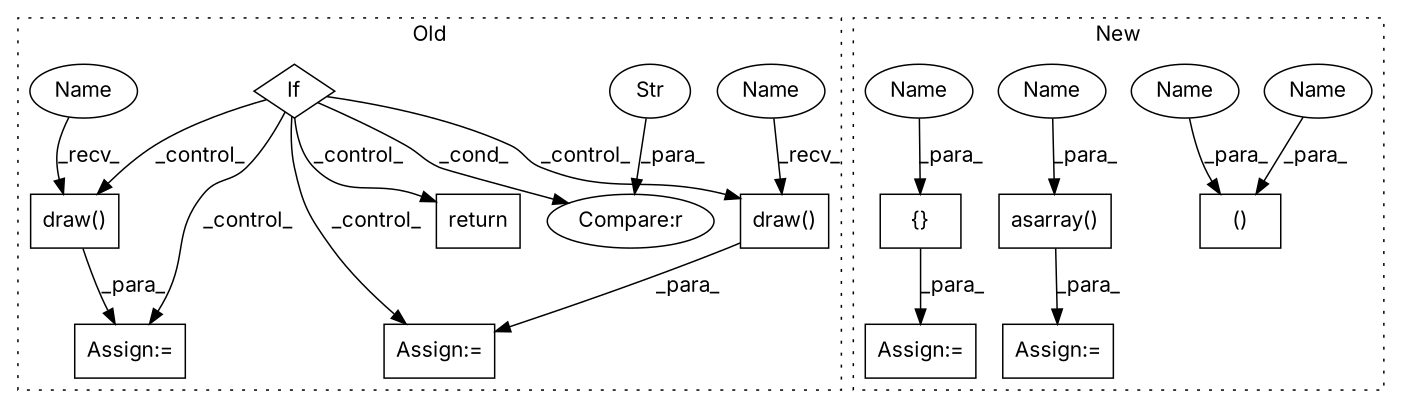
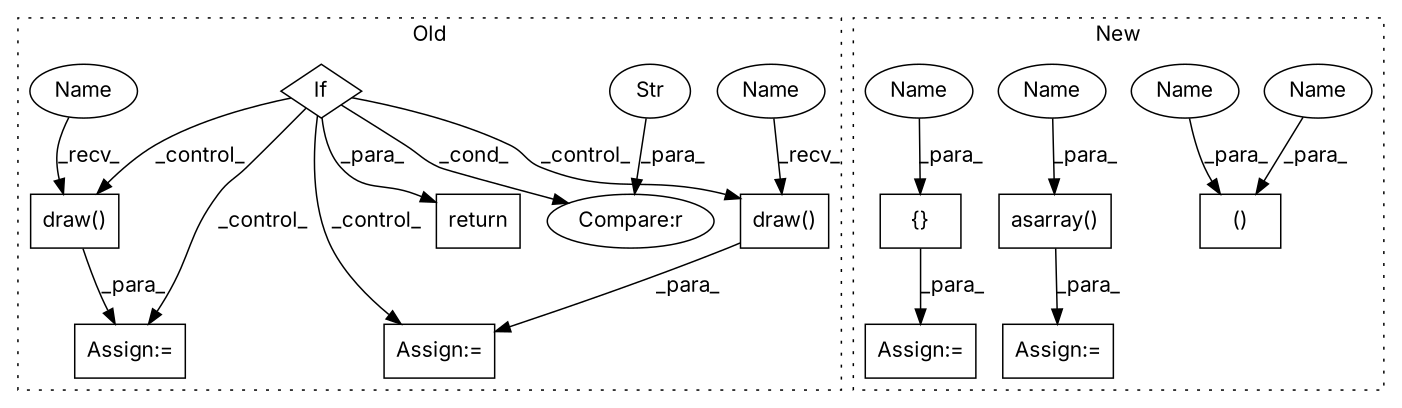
edge "If" -> "return": label "_control_" -> "_para_"
